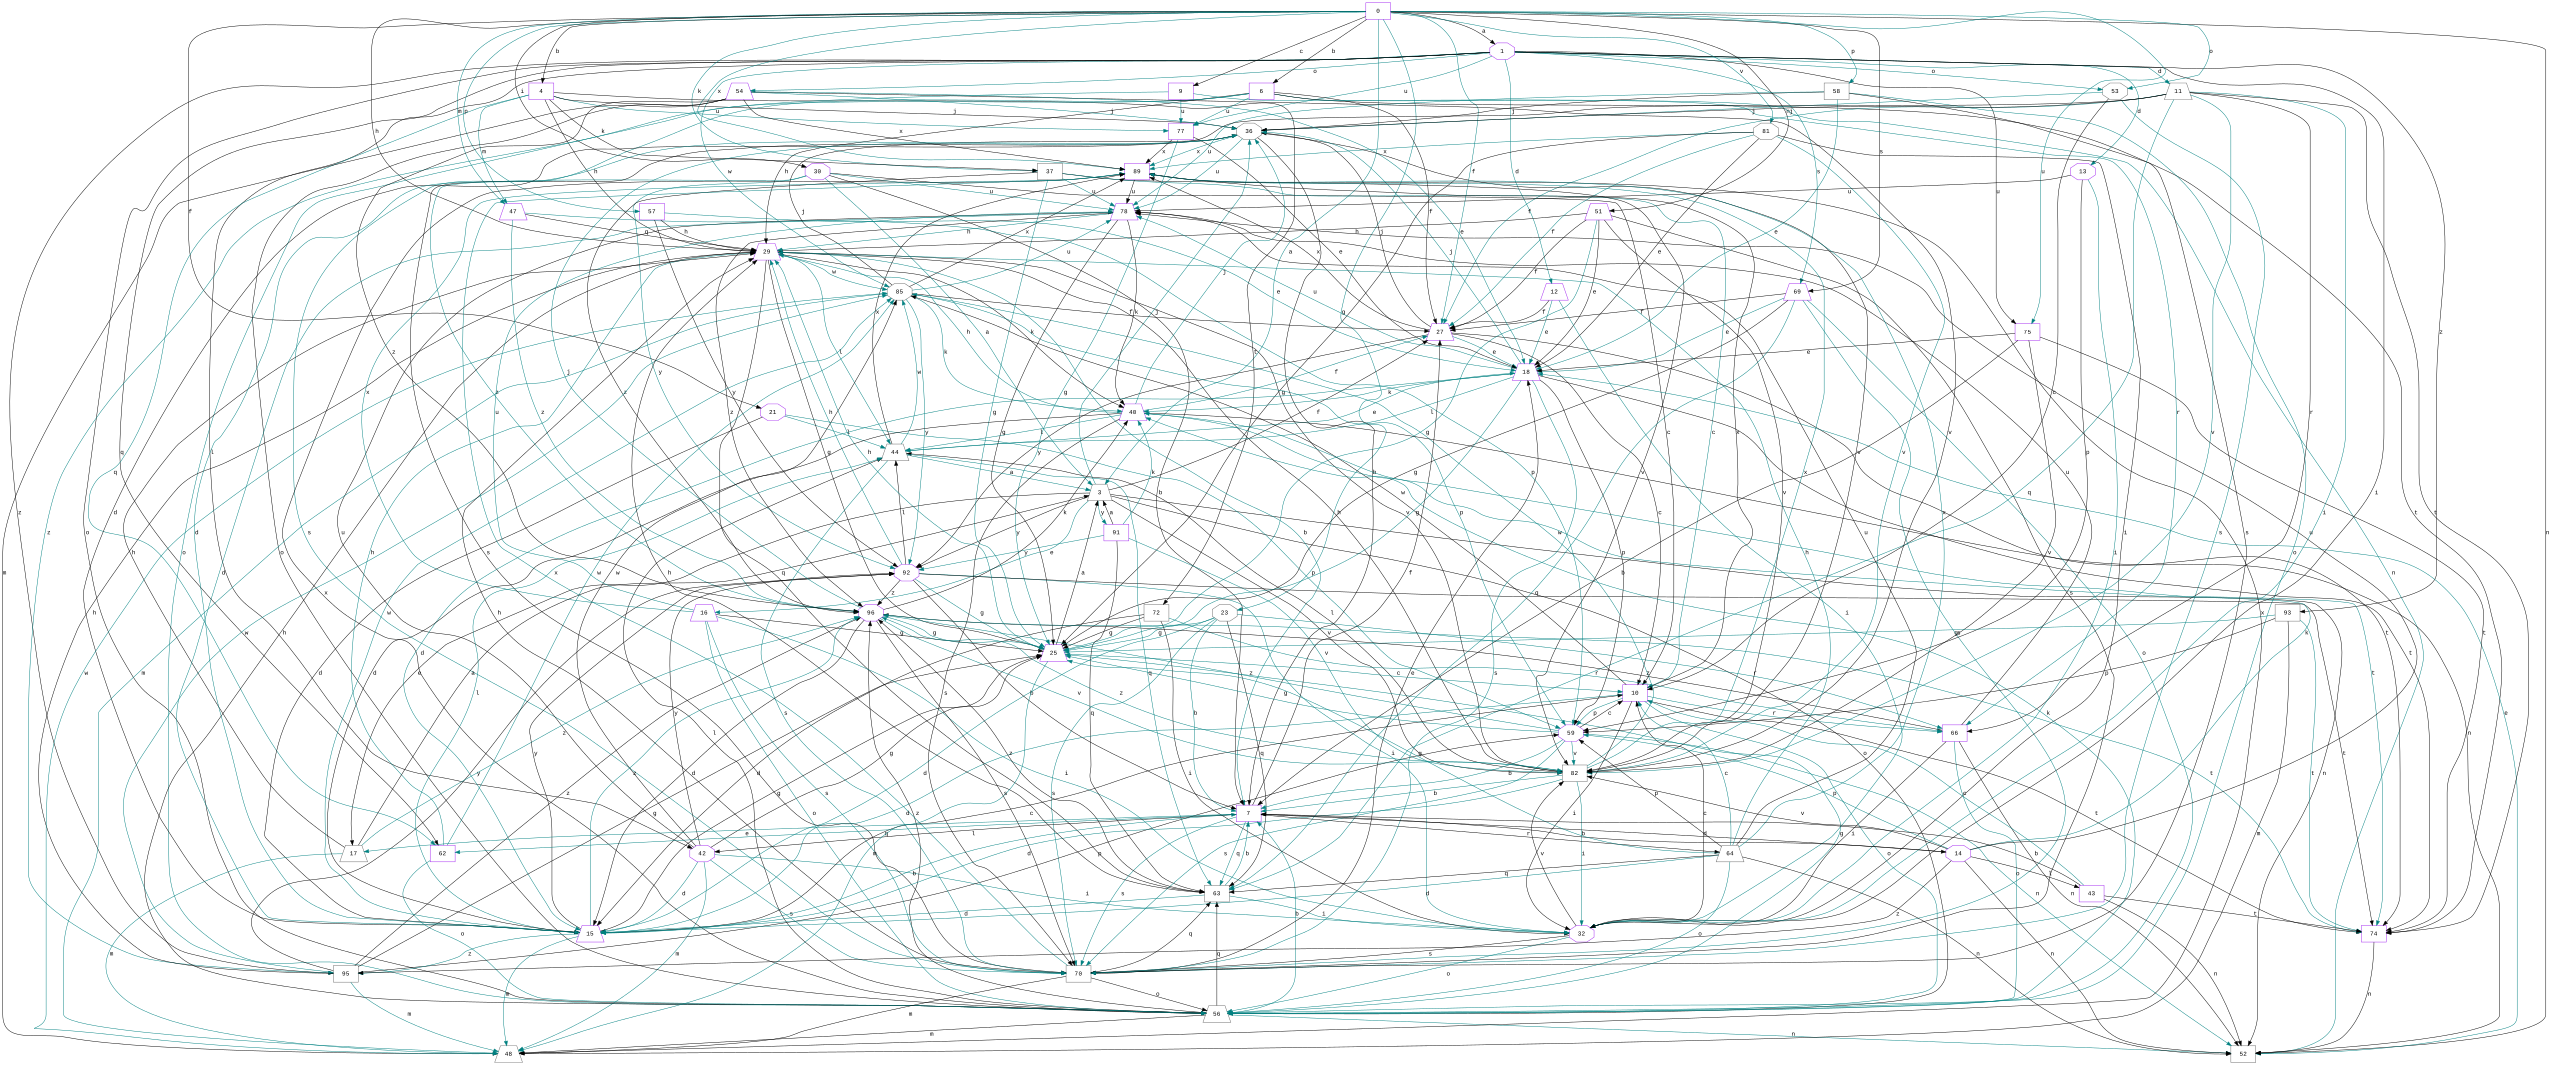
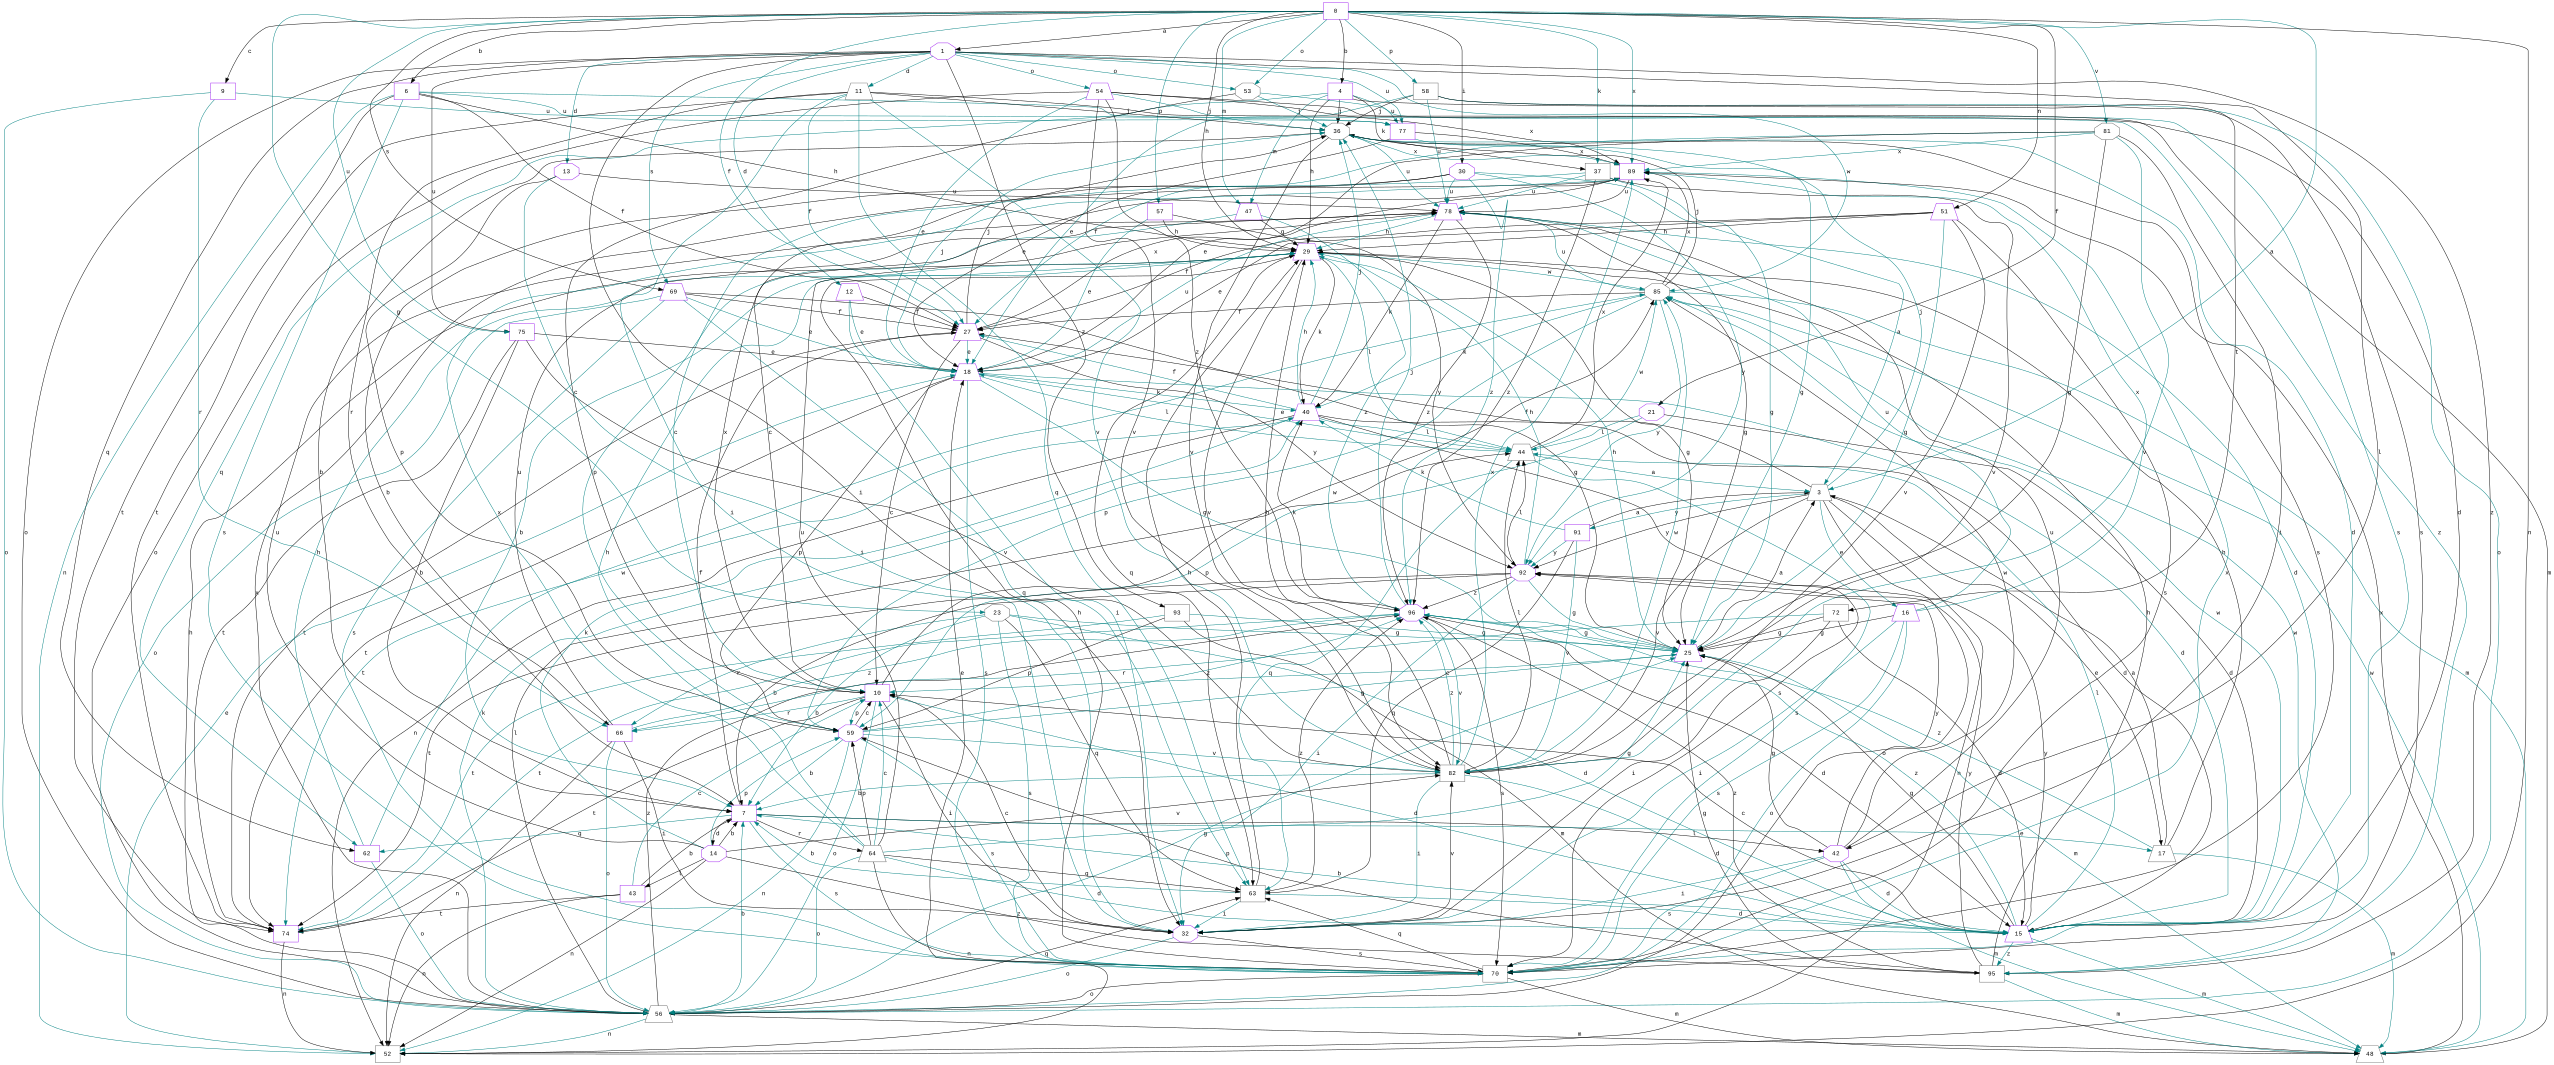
edge "66" -> "96": color black -> teal
edge "7" -> "63": removed, label "q"
